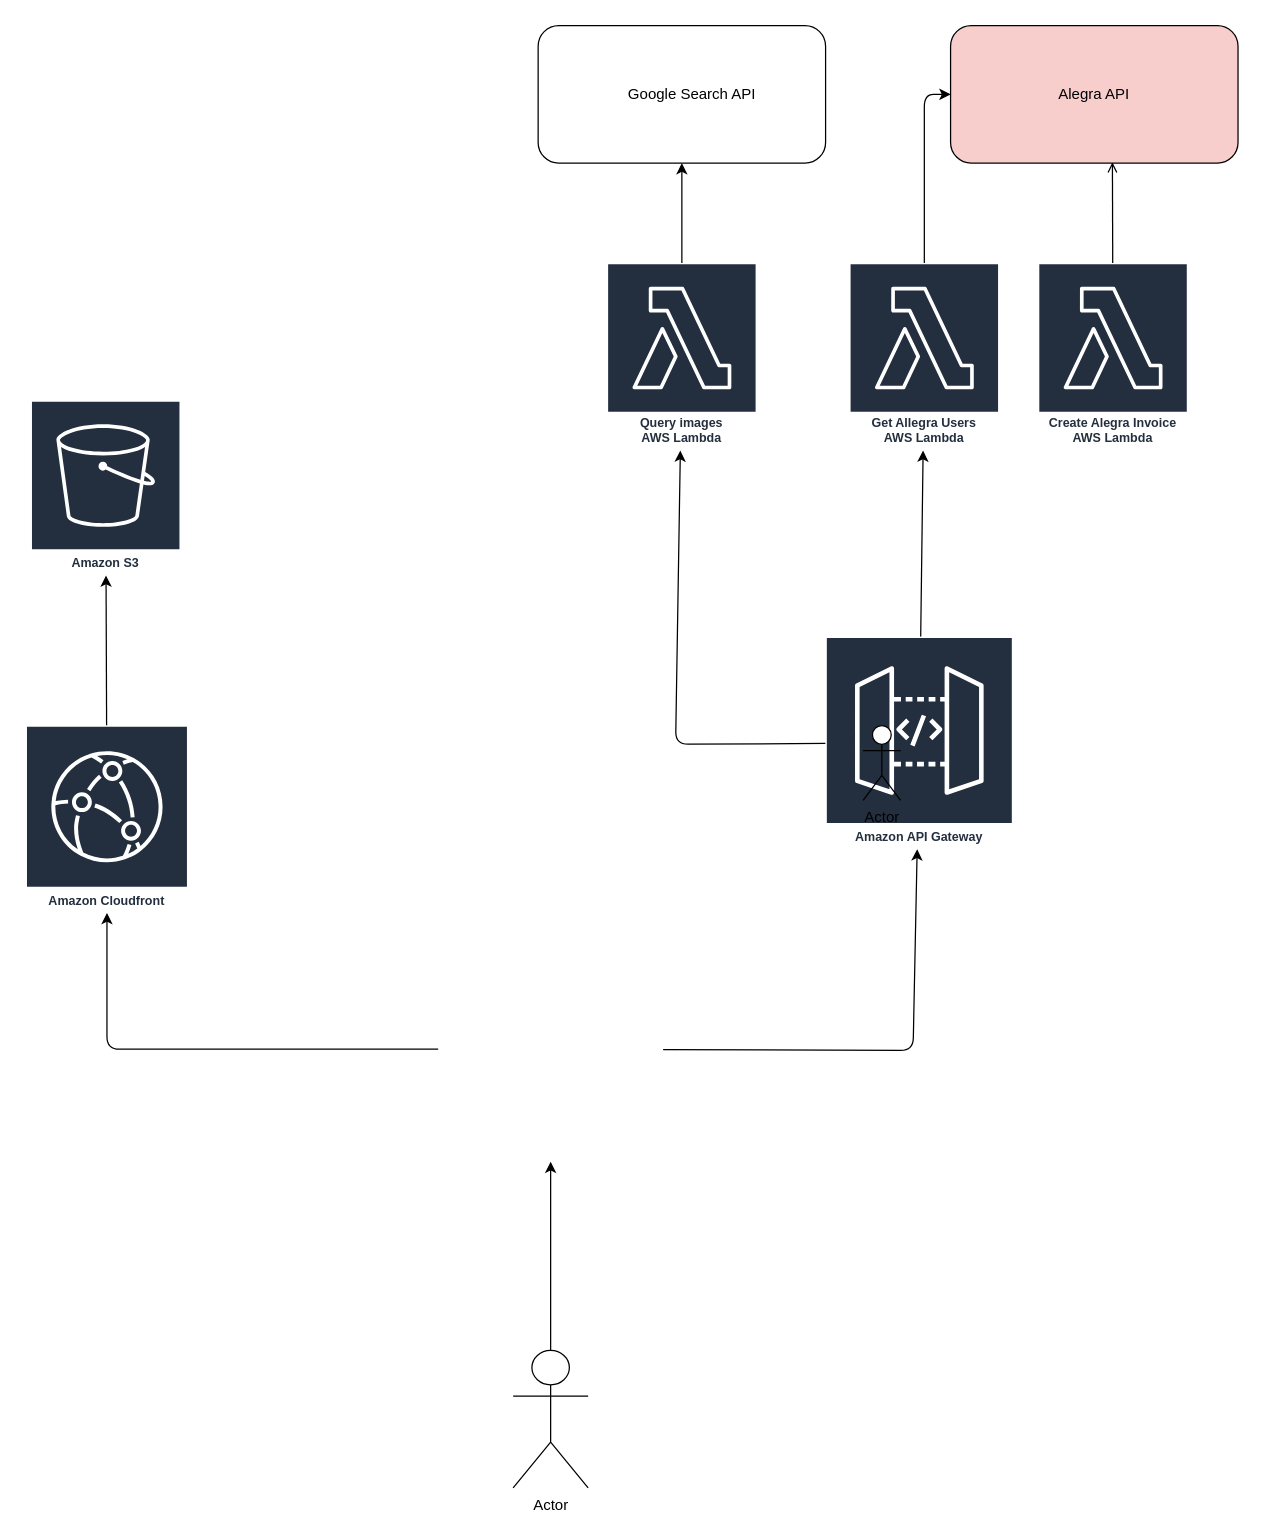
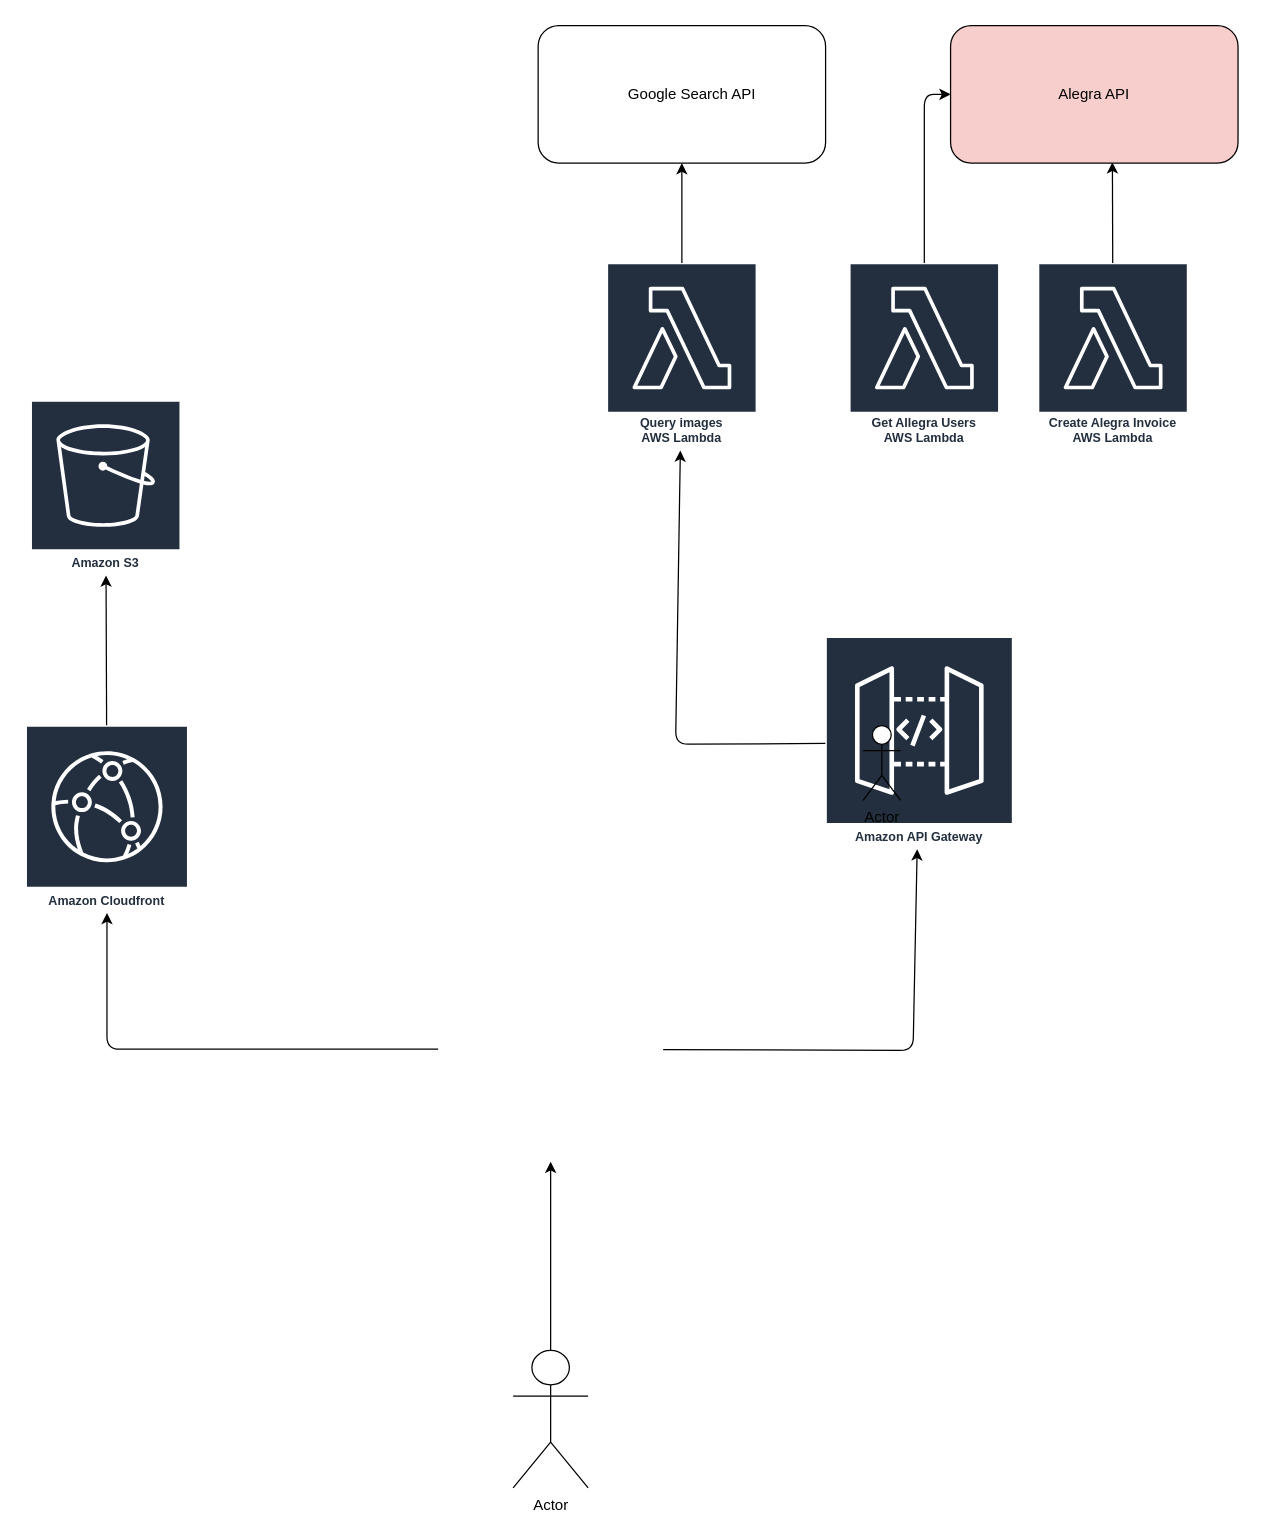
edge "Create Alegra Invoice AWS Lambda" -> "Alegra API": arrowhead open -> classic
edge "Amazon API Gateway" -> "Get Allegra Users AWS Lambda": removed
